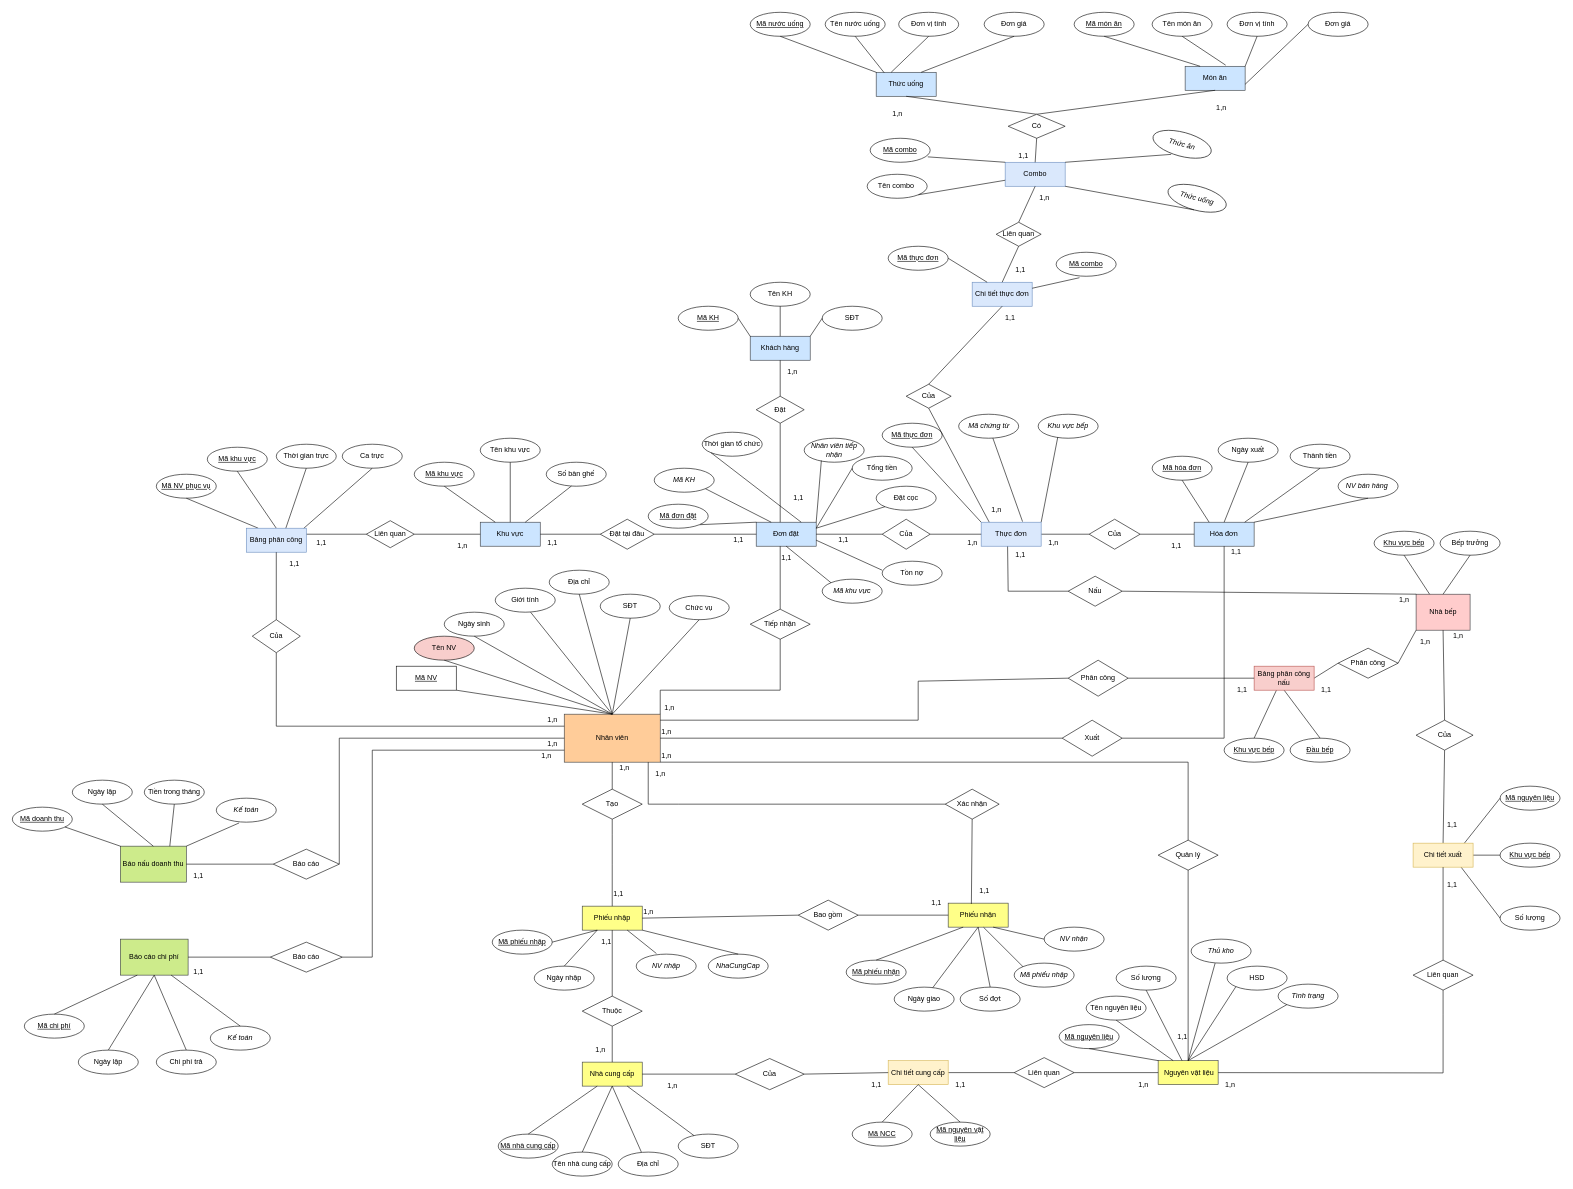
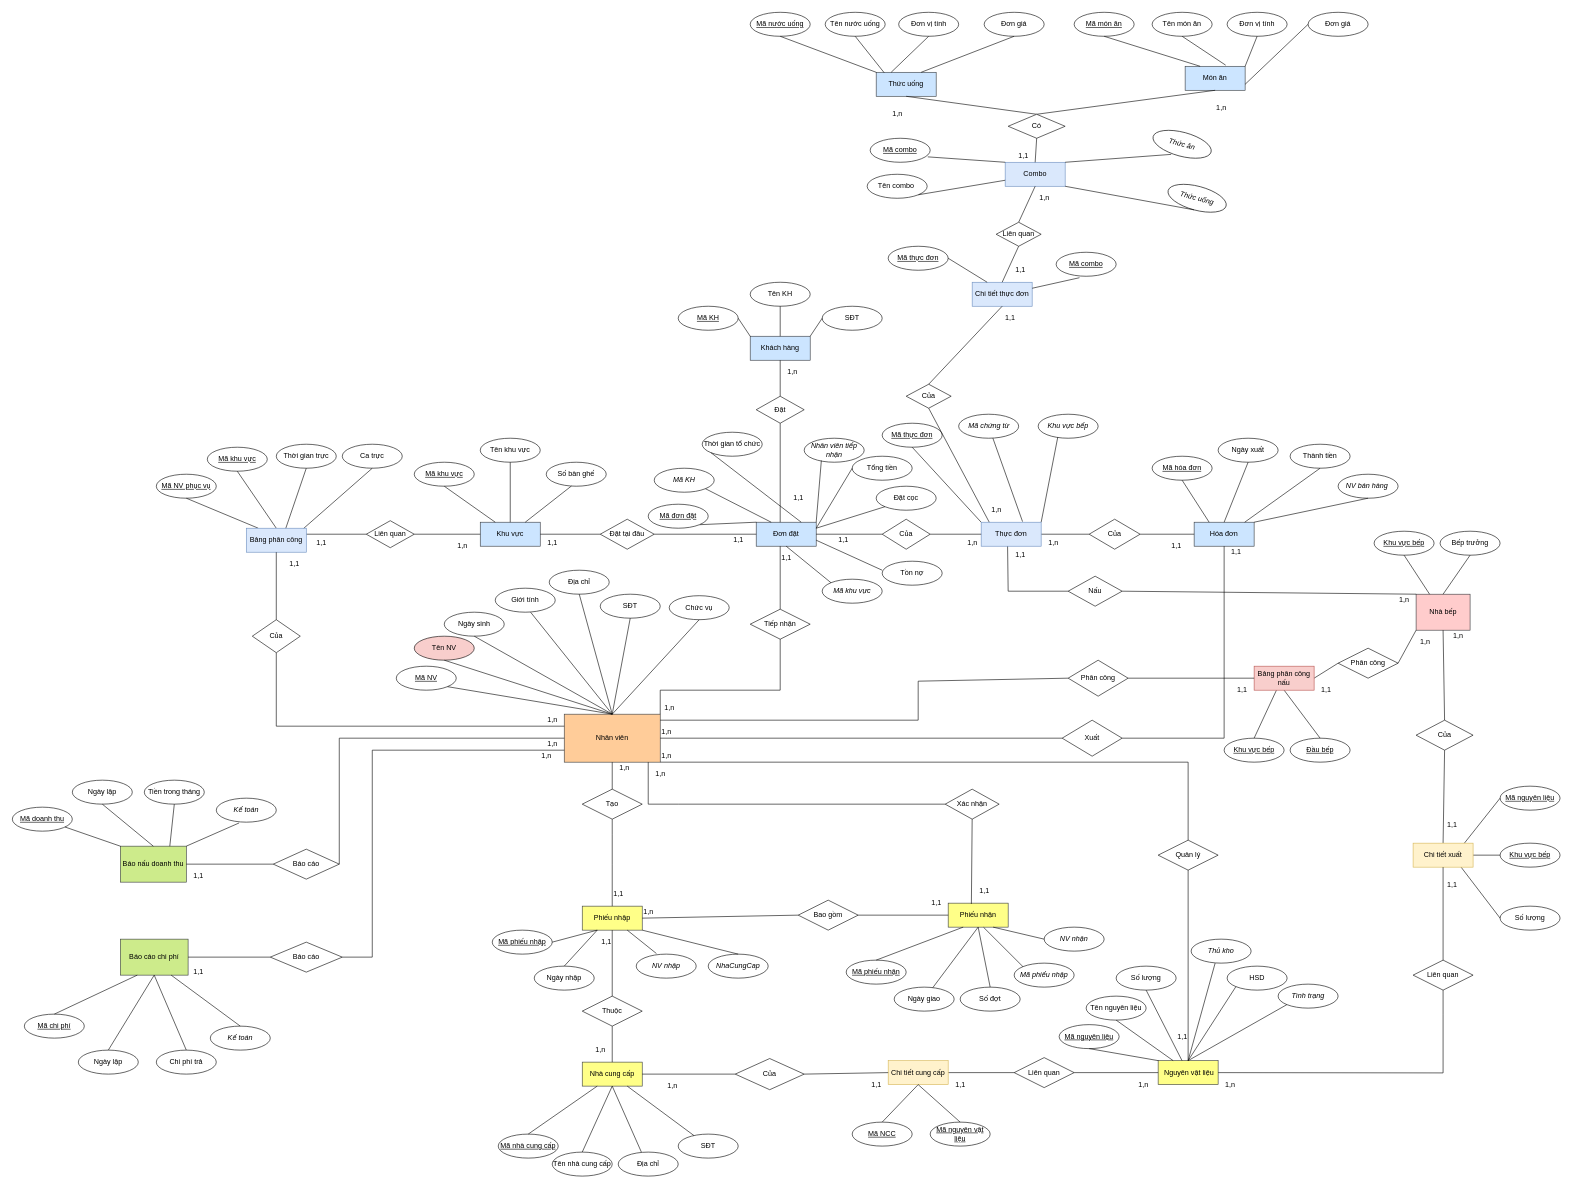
node "Mã NV": shape rectangle -> ellipse
